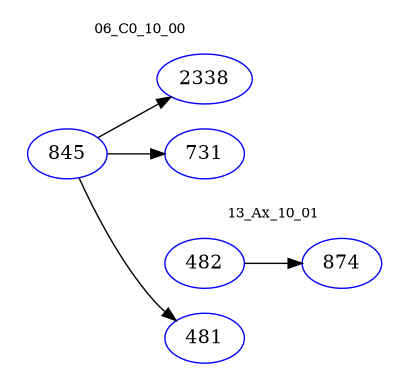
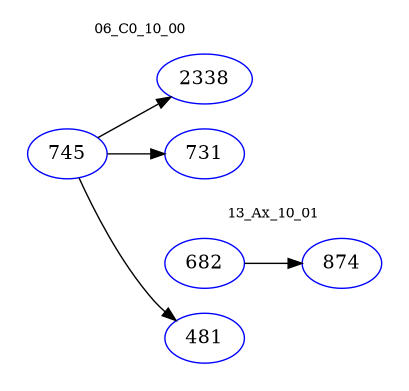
node "845": label "845" -> "745"
node "482": label "482" -> "682"
